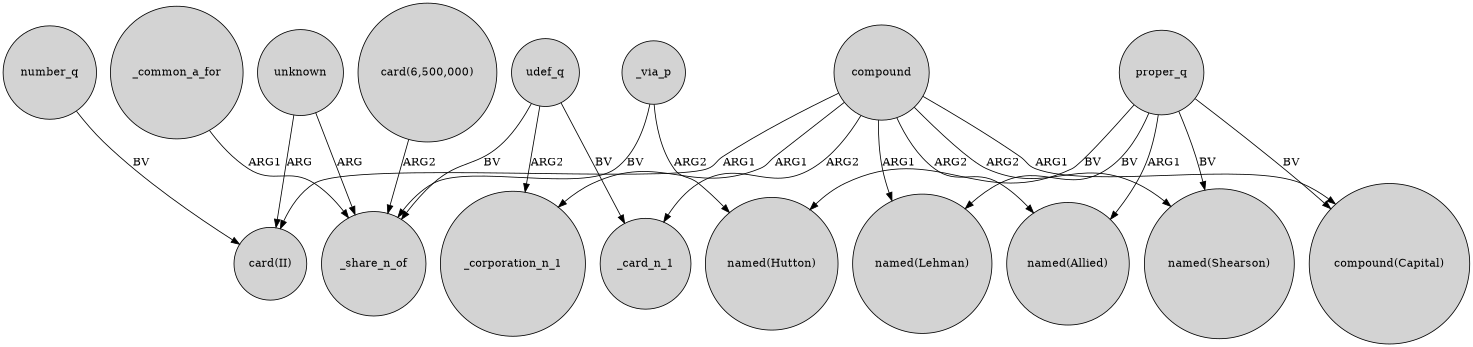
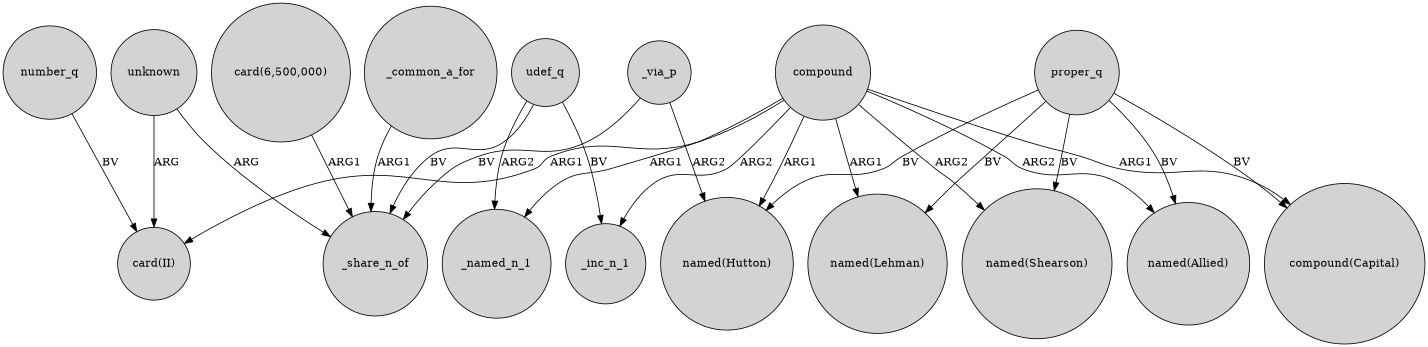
edge "compound" -> "named(Hutton)": added, label "ARG1"
edge "card(6,500,000)" -> "_share_n_of": label "ARG2" -> "ARG1"
edge "proper_q" -> "named(Allied)": label "ARG1" -> "BV"
node "_corporation_n_1": label "_corporation_n_1" -> "_named_n_1"
node "_card_n_1": label "_card_n_1" -> "_inc_n_1"
